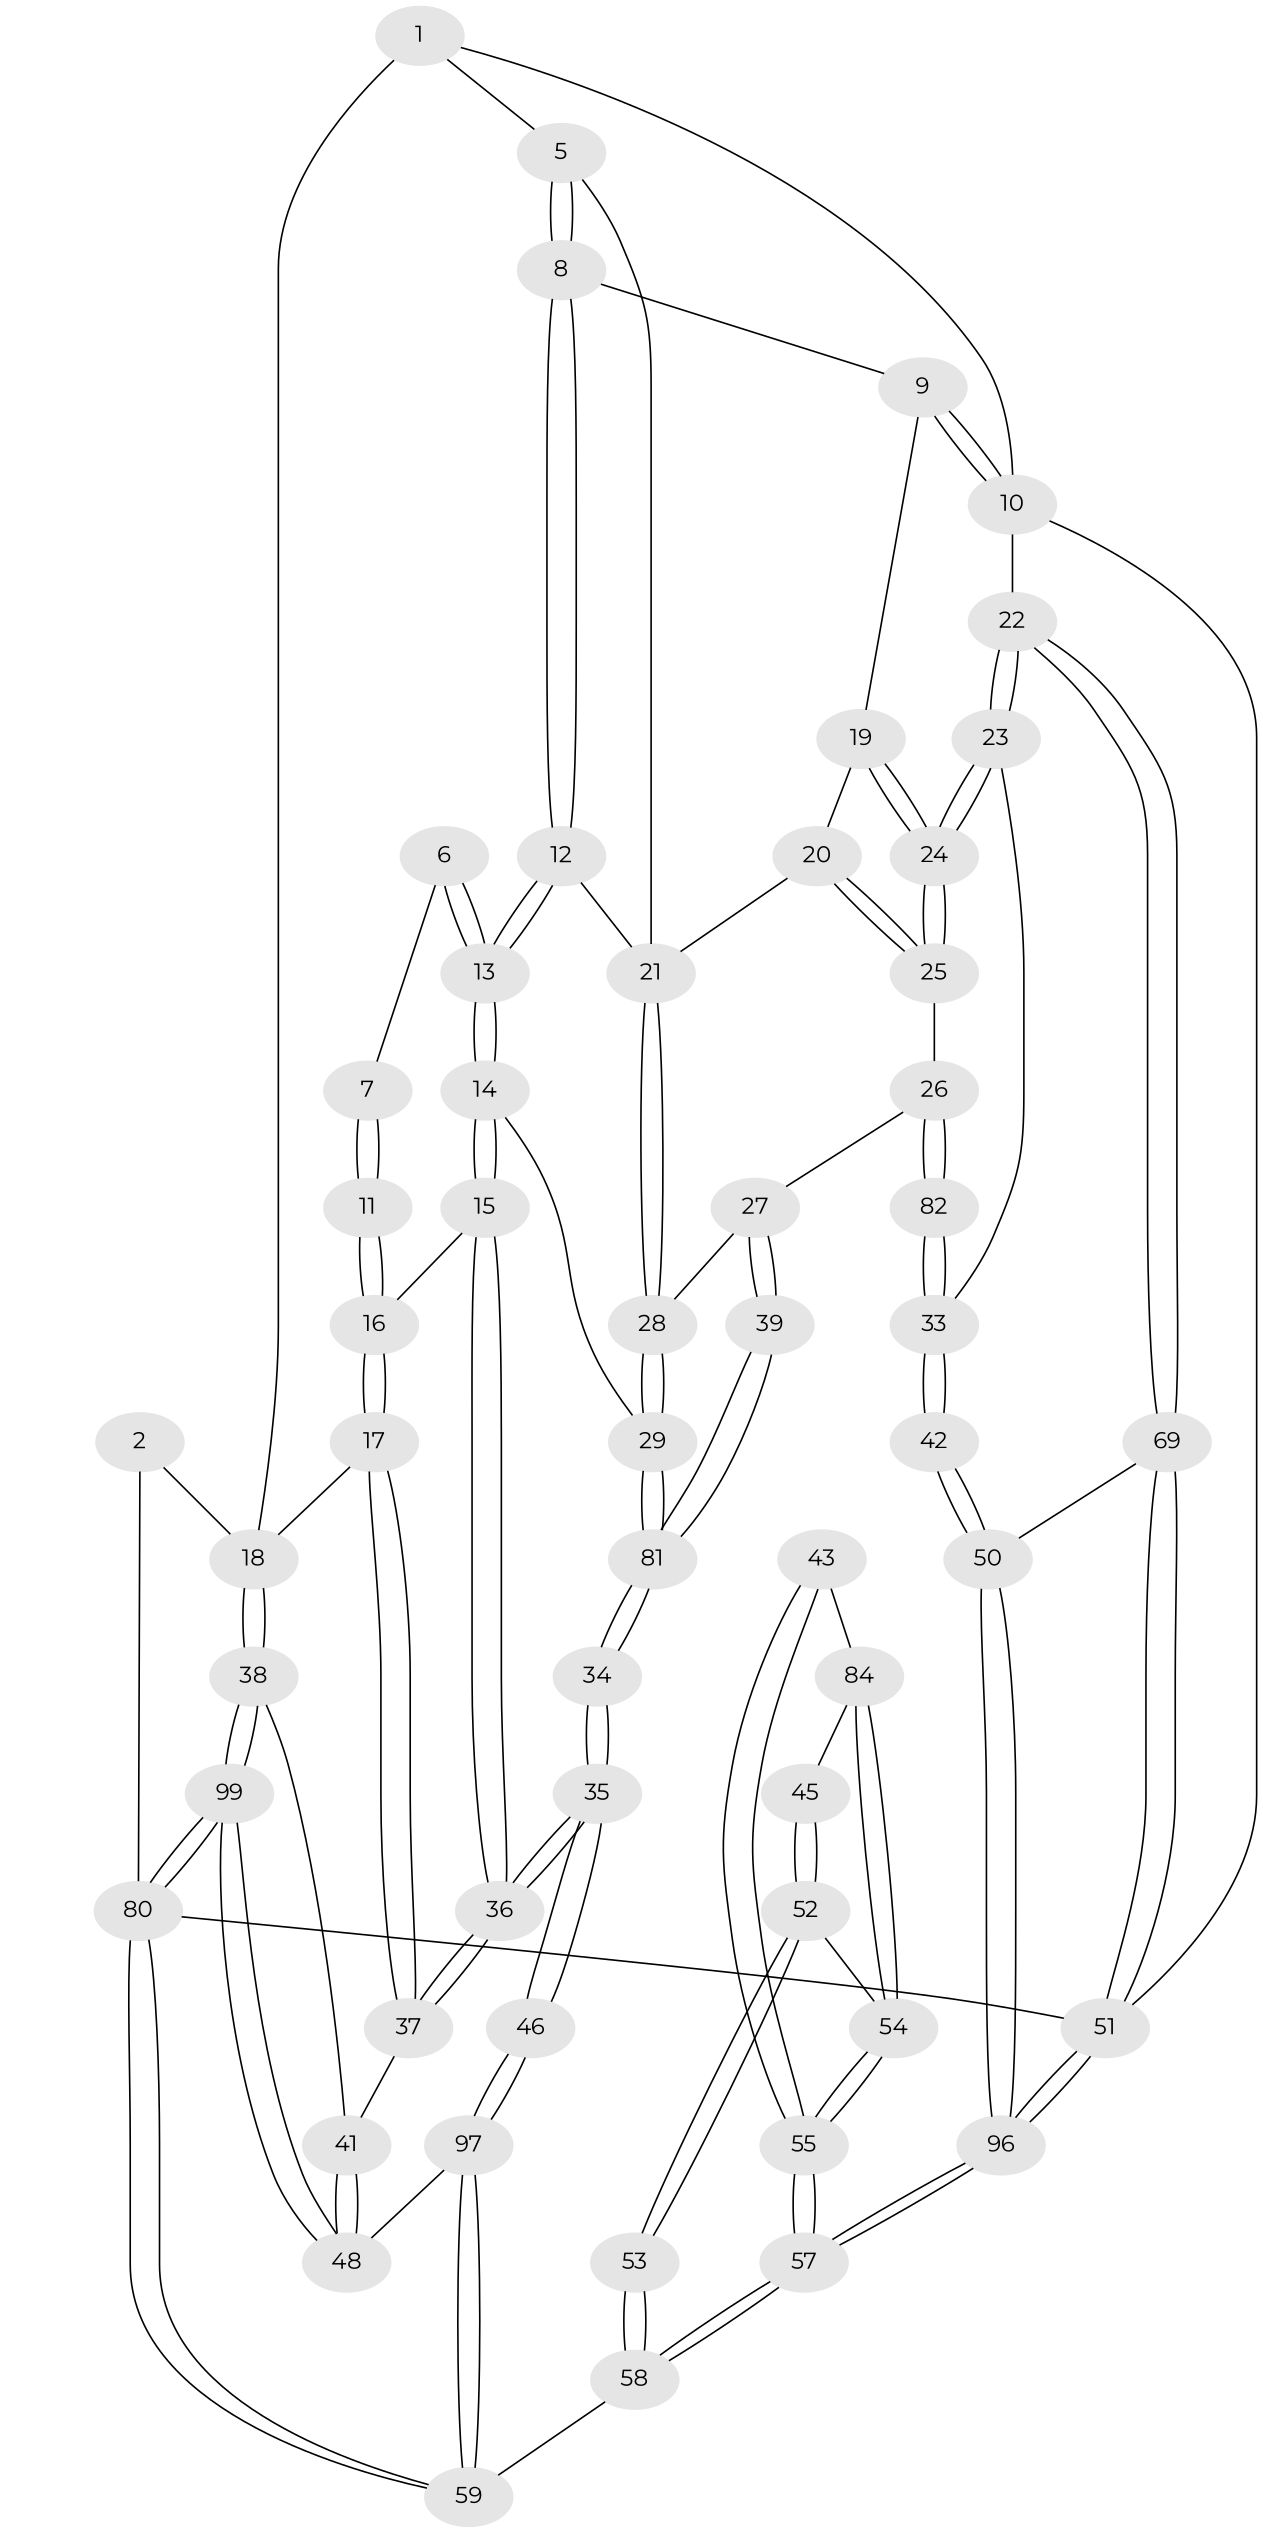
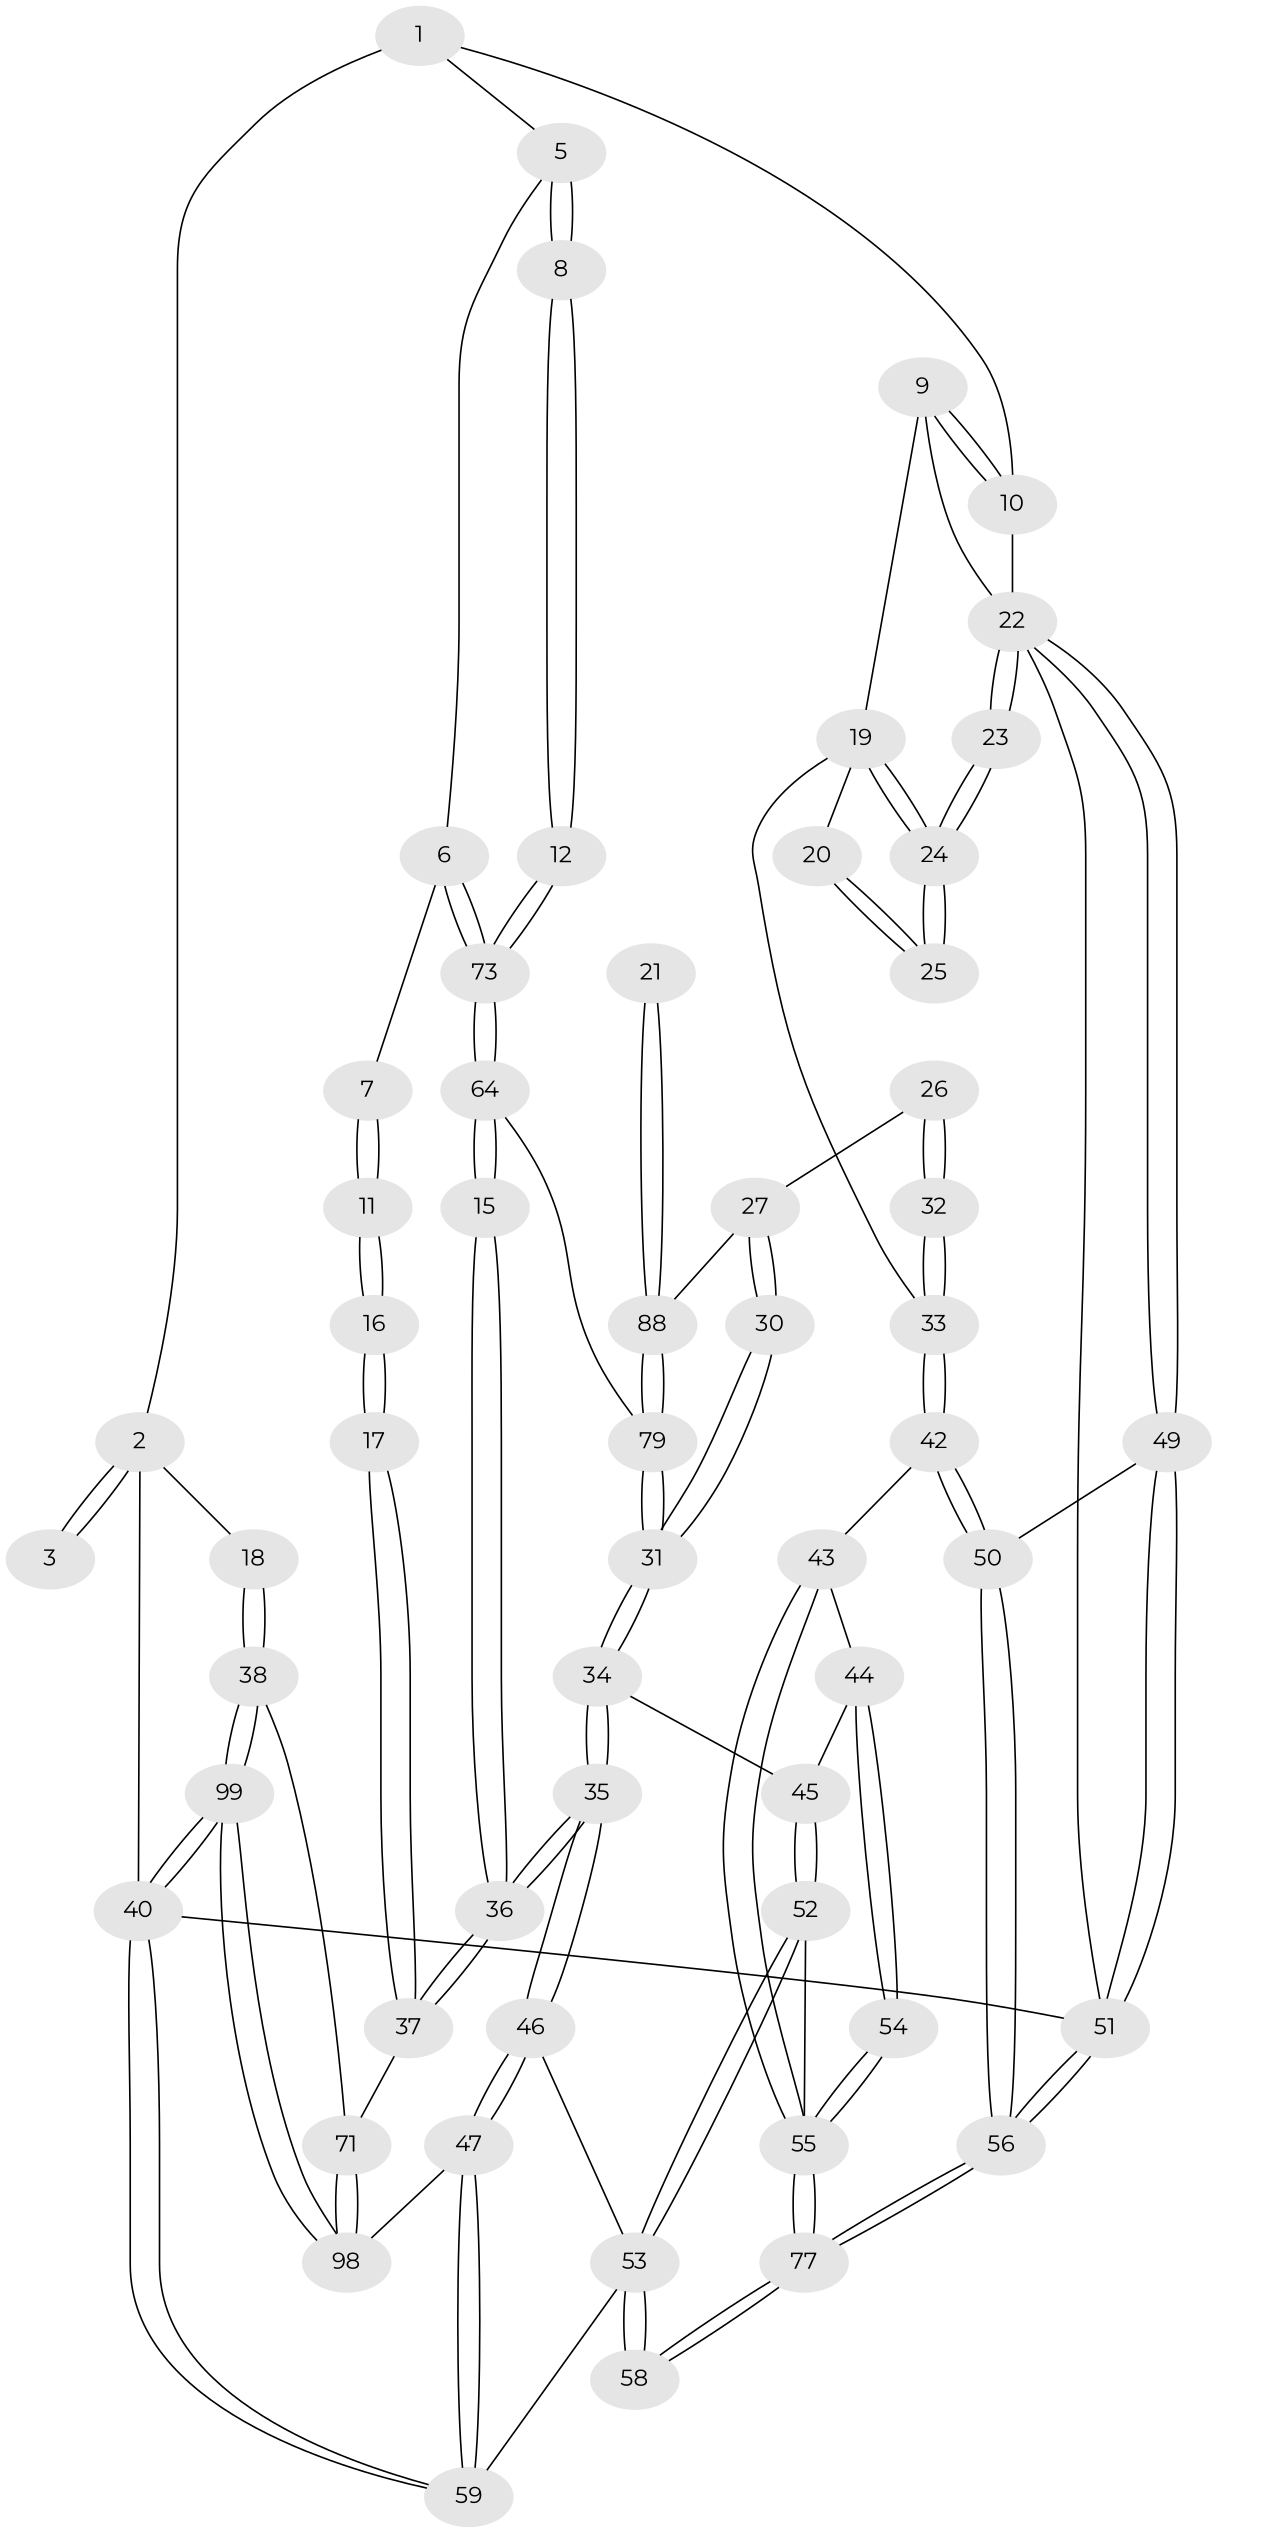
edge "8" -- "9": now "22" -- "9"
edge "5" -- "21": now "5" -- "6"
edge "1" -- "18": now "1" -- "2"
edge "12" -- "21": removed
edge "20" -- "21": removed
node "13": label "13" -> "73"
edge "25" -- "26": removed
edge "23" -- "33": now "19" -- "33"
node "14": label "14" -> "64"
node "82": label "82" -> "32"
edge "10" -- "51": now "22" -- "51"
edge "15" -- "16": removed
node "28": label "28" -> "88"
node "39": label "39" -> "30"
node "29": label "29" -> "79"
node "69": label "69" -> "49"
edge "17" -- "18": removed
edge "42" -- "43": added
node "3": added
node "81": label "81" -> "31"
node "84": label "84" -> "44"
edge "34" -- "45": added
node "80": label "80" -> "40"
edge "52" -- "54": now "52" -- "55"
node "41": label "41" -> "71"
node "97": label "97" -> "47"
node "96": label "96" -> "56"
edge "46" -- "53": added
node "48": label "48" -> "98"
node "57": label "57" -> "77"
edge "58" -- "59": now "53" -- "59"
